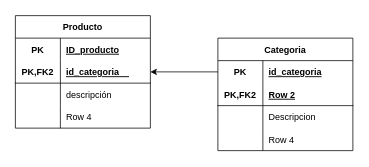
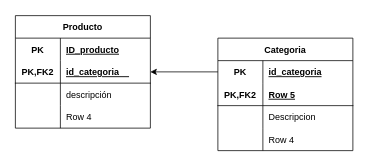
node "Row 2": label "Row 2" -> "Row 5"
